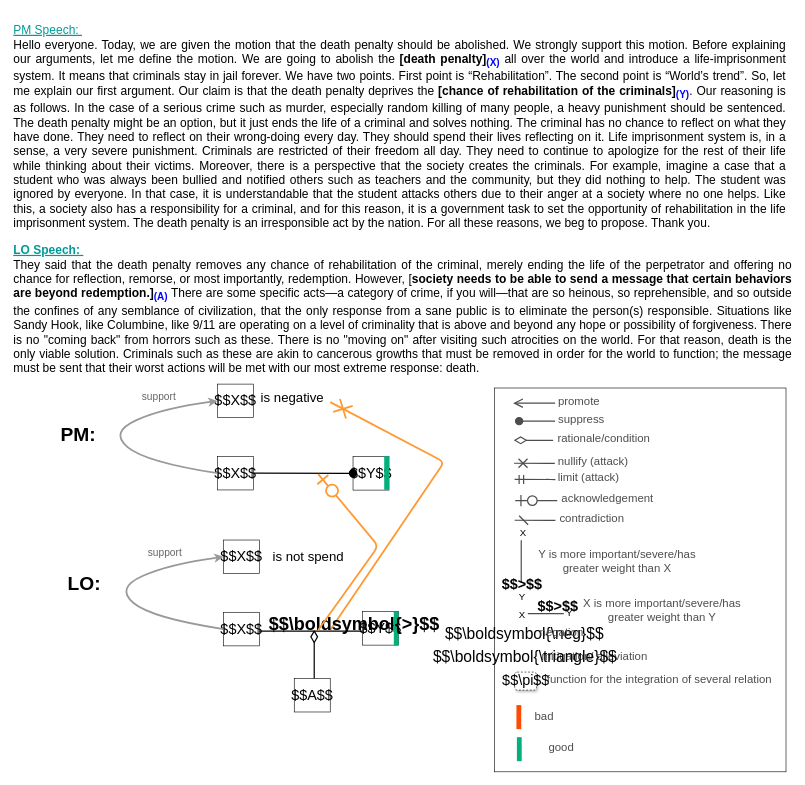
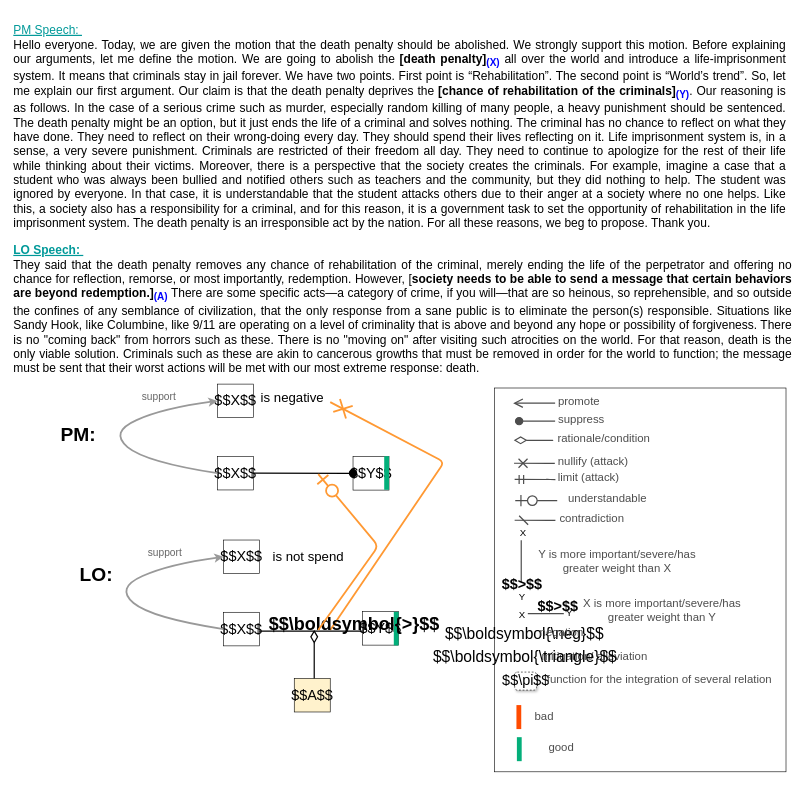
node "acknowledgement": label "acknowledgement" -> "understandable"
node "LO:": moved (84, 584) -> (96, 575)
node "$$A$$": fillcolor #ffffff -> #fff2cc
